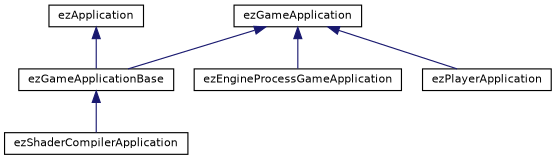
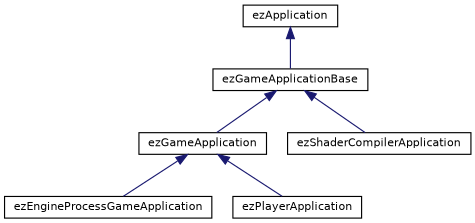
edge "ezGameApplicationBase" -> "ezGameApplication": reversed
